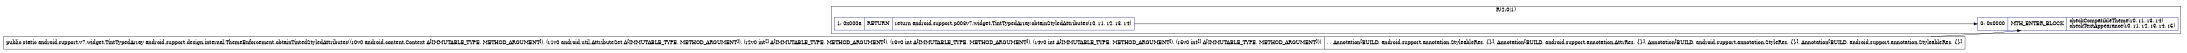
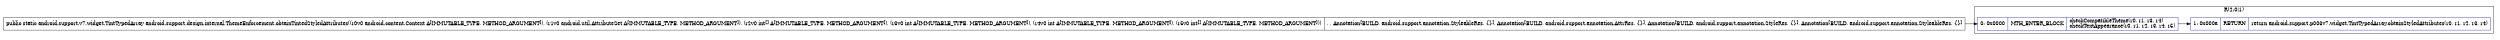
edge "1: 0x000a" -> "0: 0x0000": reversed
